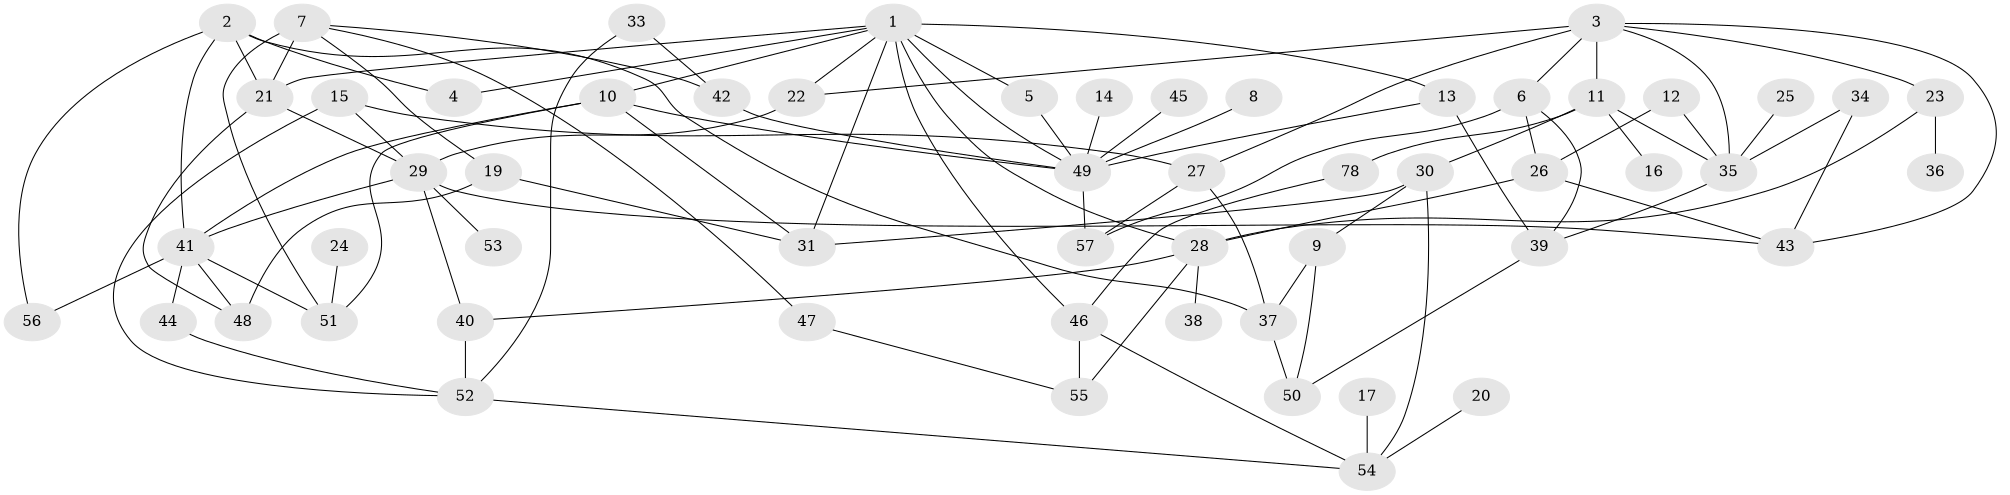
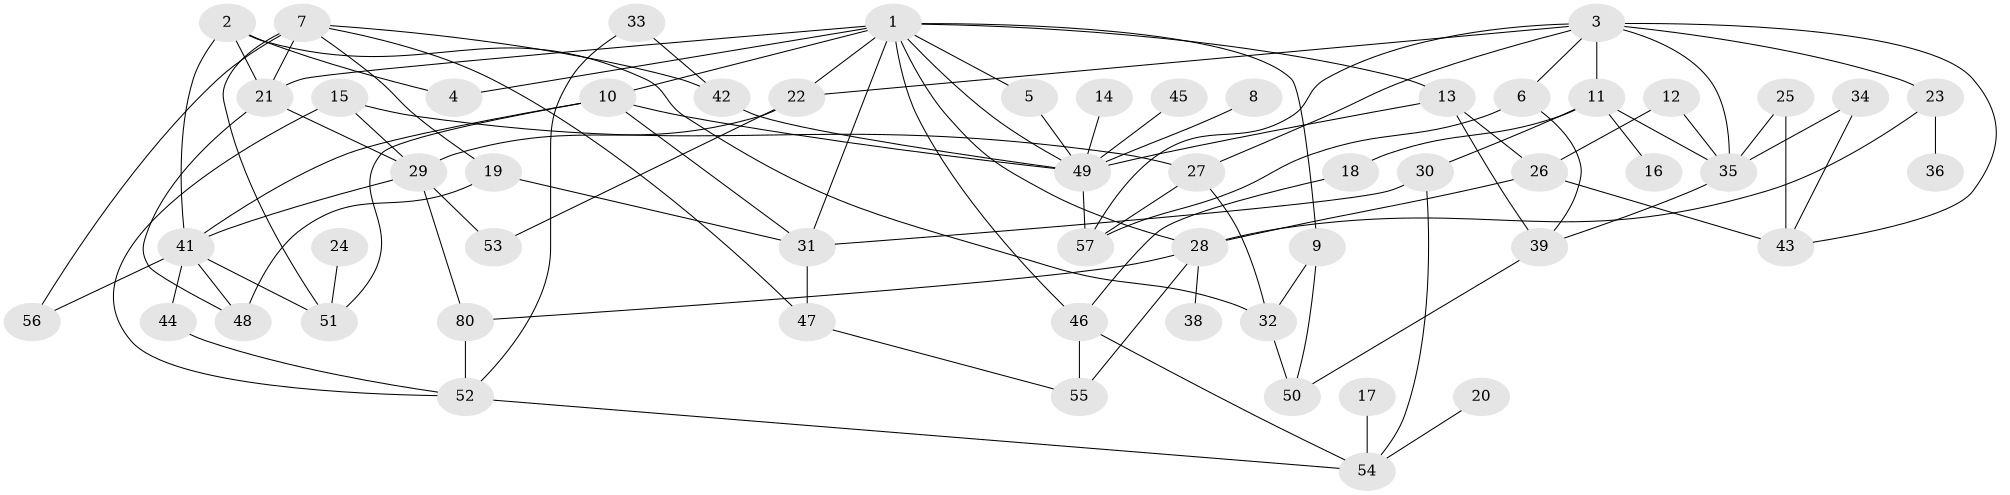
edge "3" -- "57": added
edge "2" -- "56": now "7" -- "56"
edge "6" -- "26": now "13" -- "26"
edge "22" -- "53": added
node "78": label "78" -> "18"
edge "30" -- "9": now "1" -- "9"
edge "29" -- "43": now "25" -- "43"
edge "31" -- "47": added
node "40": label "40" -> "80"
node "37": label "37" -> "32"
